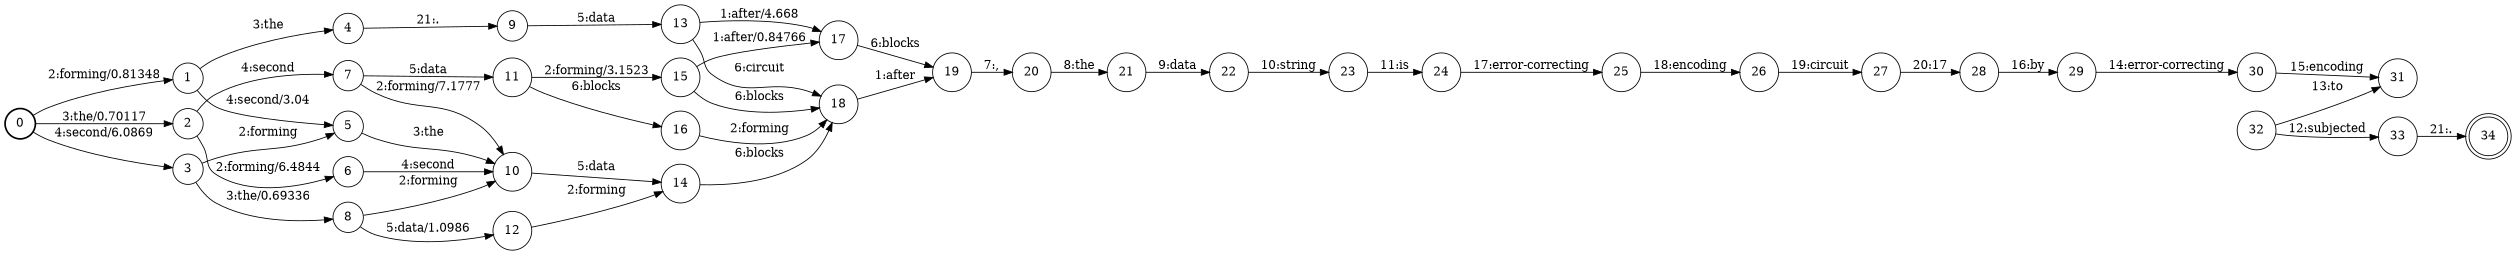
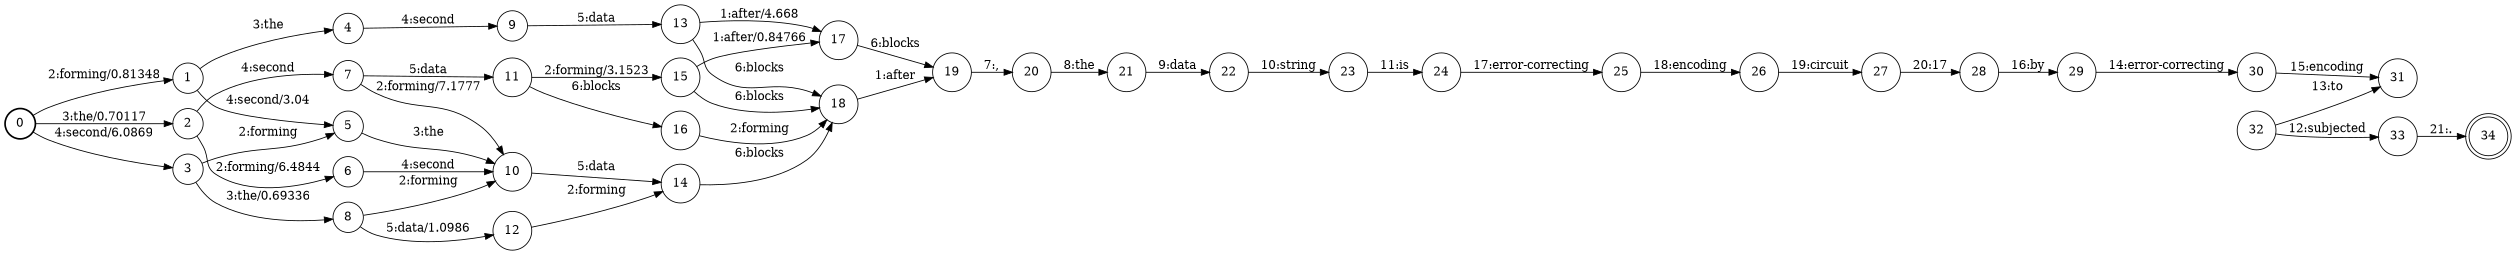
edge "4" -> "9": label "21:." -> "4:second"
edge "13" -> "18": label "6:circuit" -> "6:blocks"
